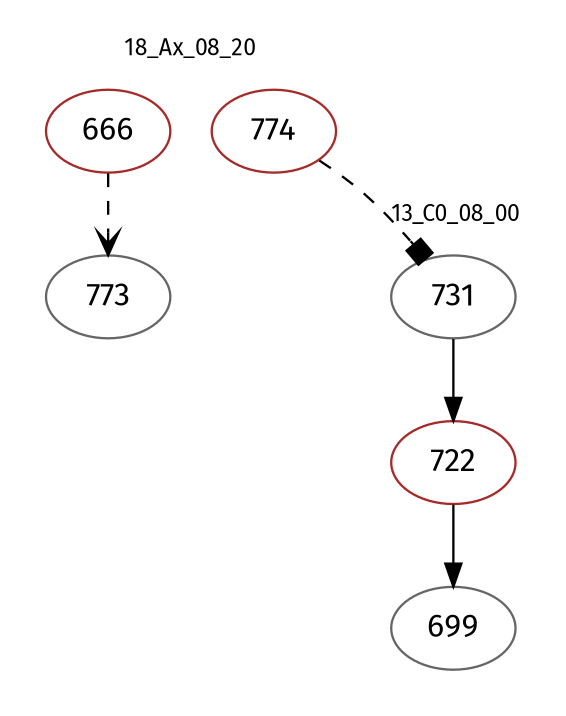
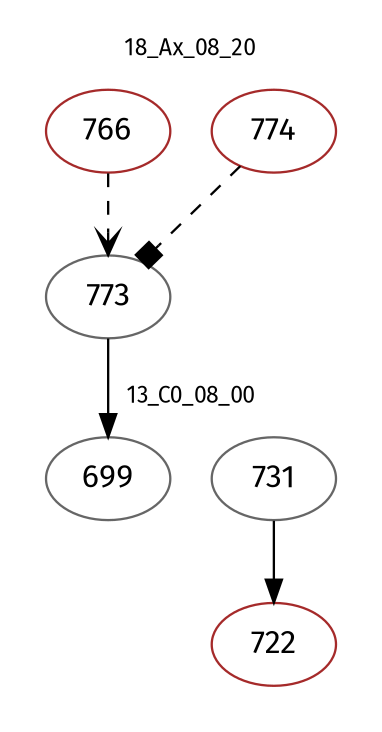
node "666": label "666" -> "766"
edge "774" -> "731": now "774" -> "773"
edge "722" -> "699": now "773" -> "699"
